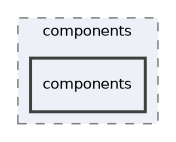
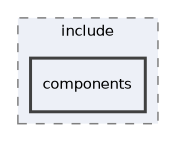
cluster "components": label "components" -> "include"
